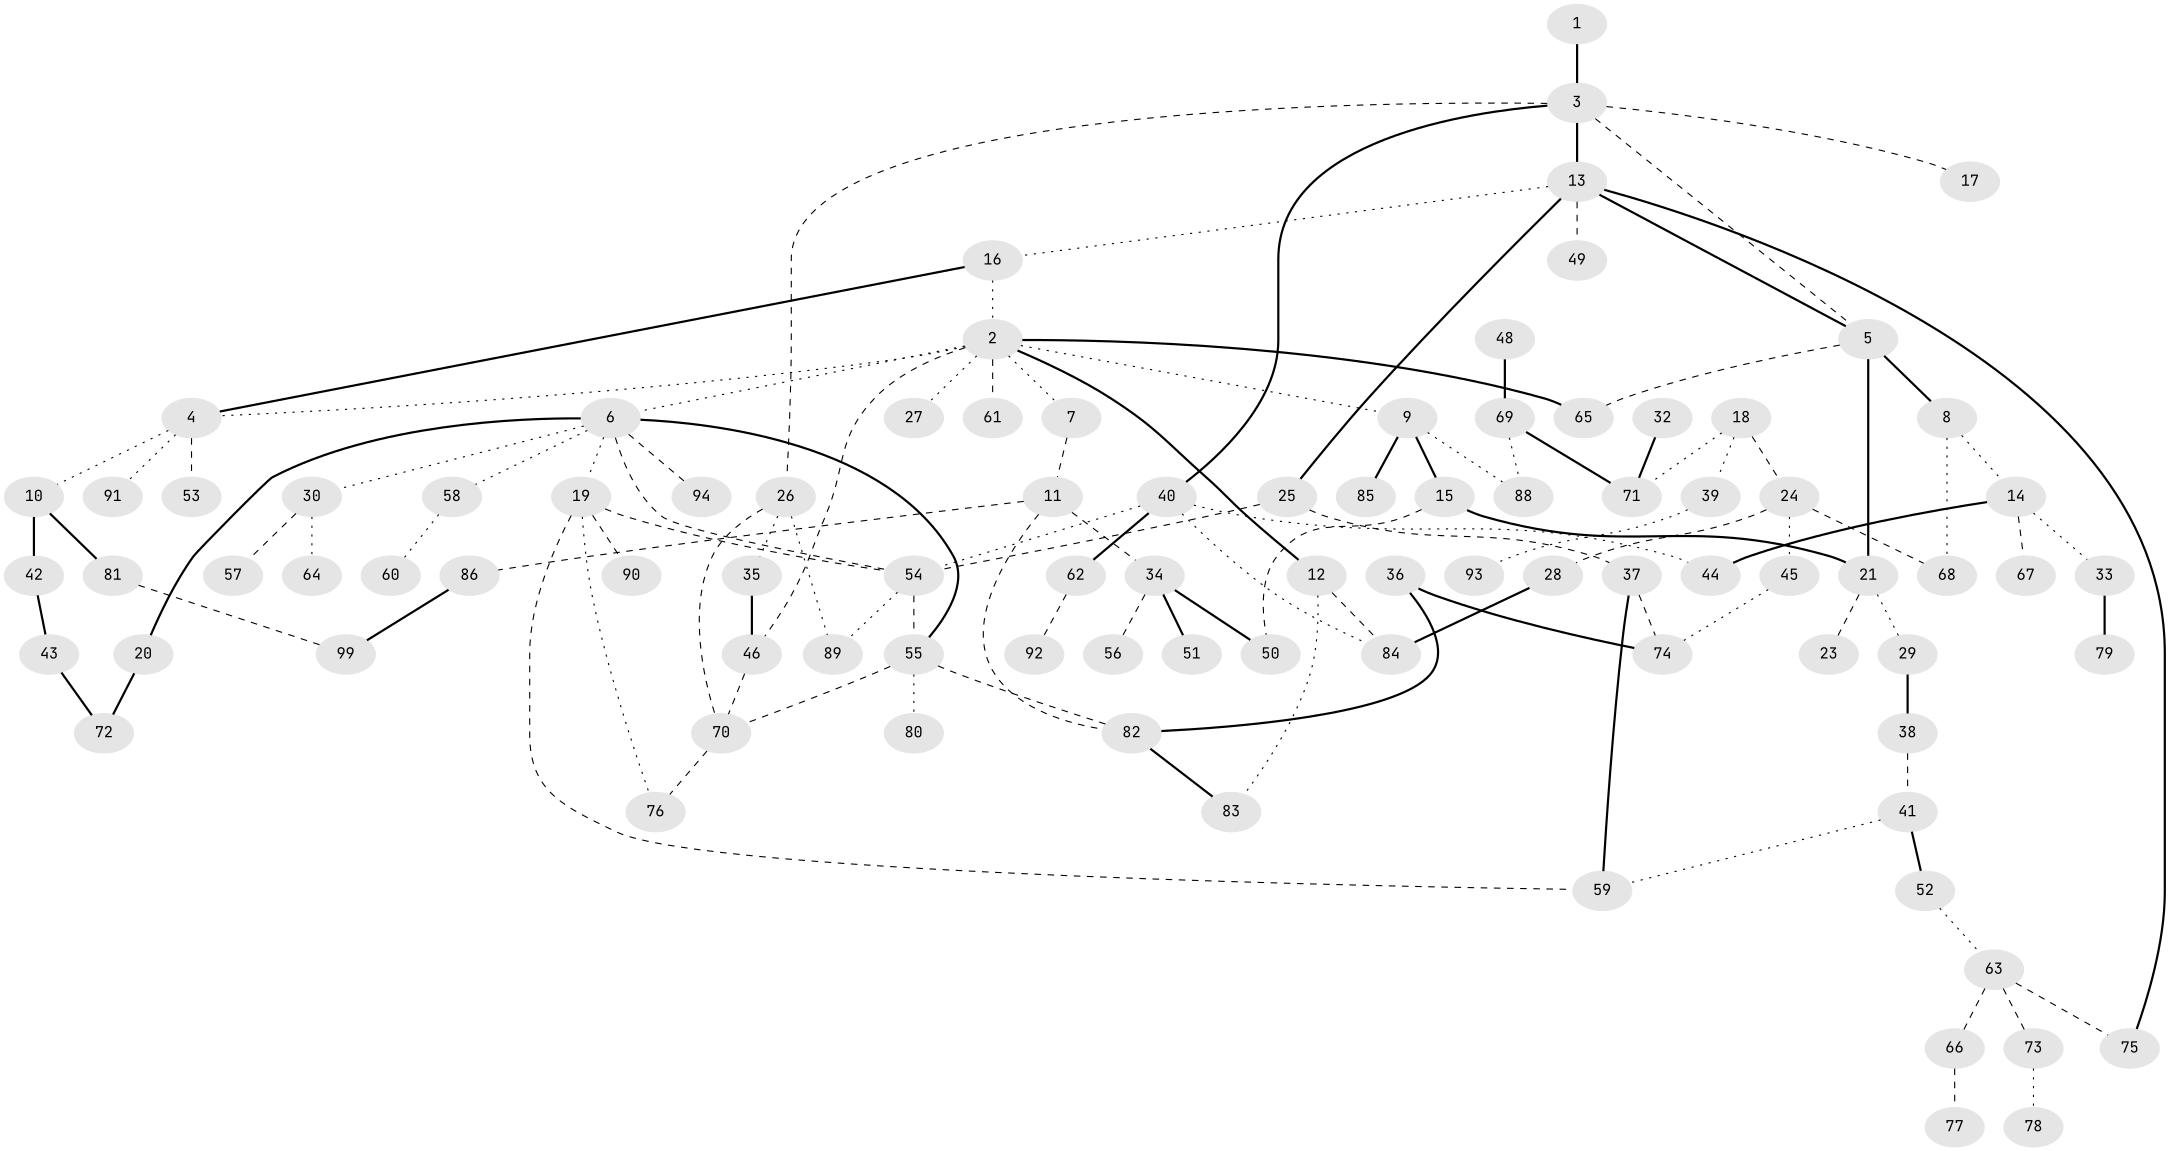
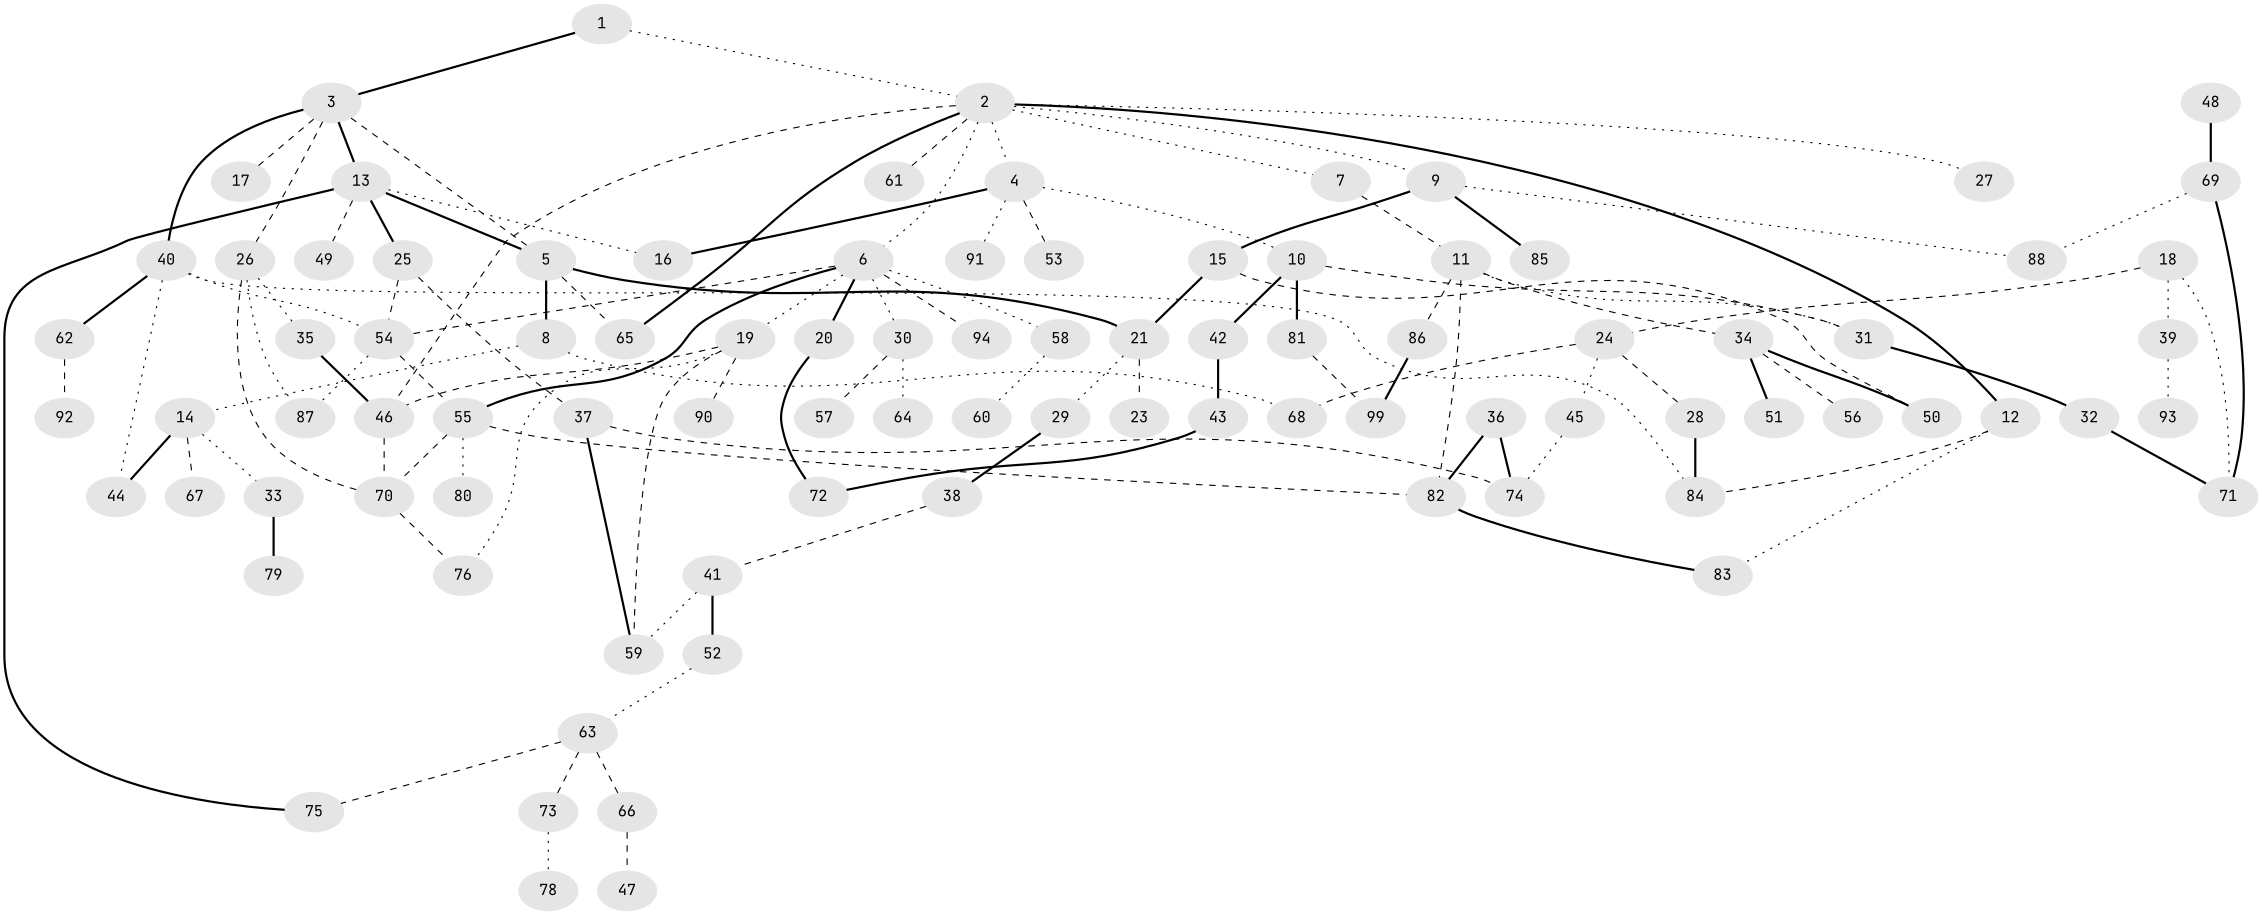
edge "16" -- "2": now "1" -- "2"
node "31": added
edge "19" -- "54": now "19" -- "46"
node "89": label "89" -> "87"
node "77": label "77" -> "47"
